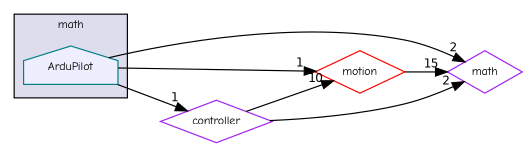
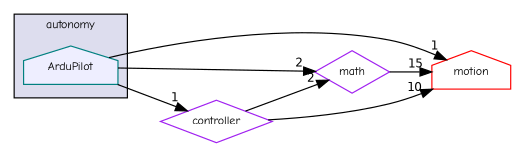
cluster "math": label "math" -> "autonomy"
node "motion": shape diamond -> house
edge "motion" -> "math": reversed
